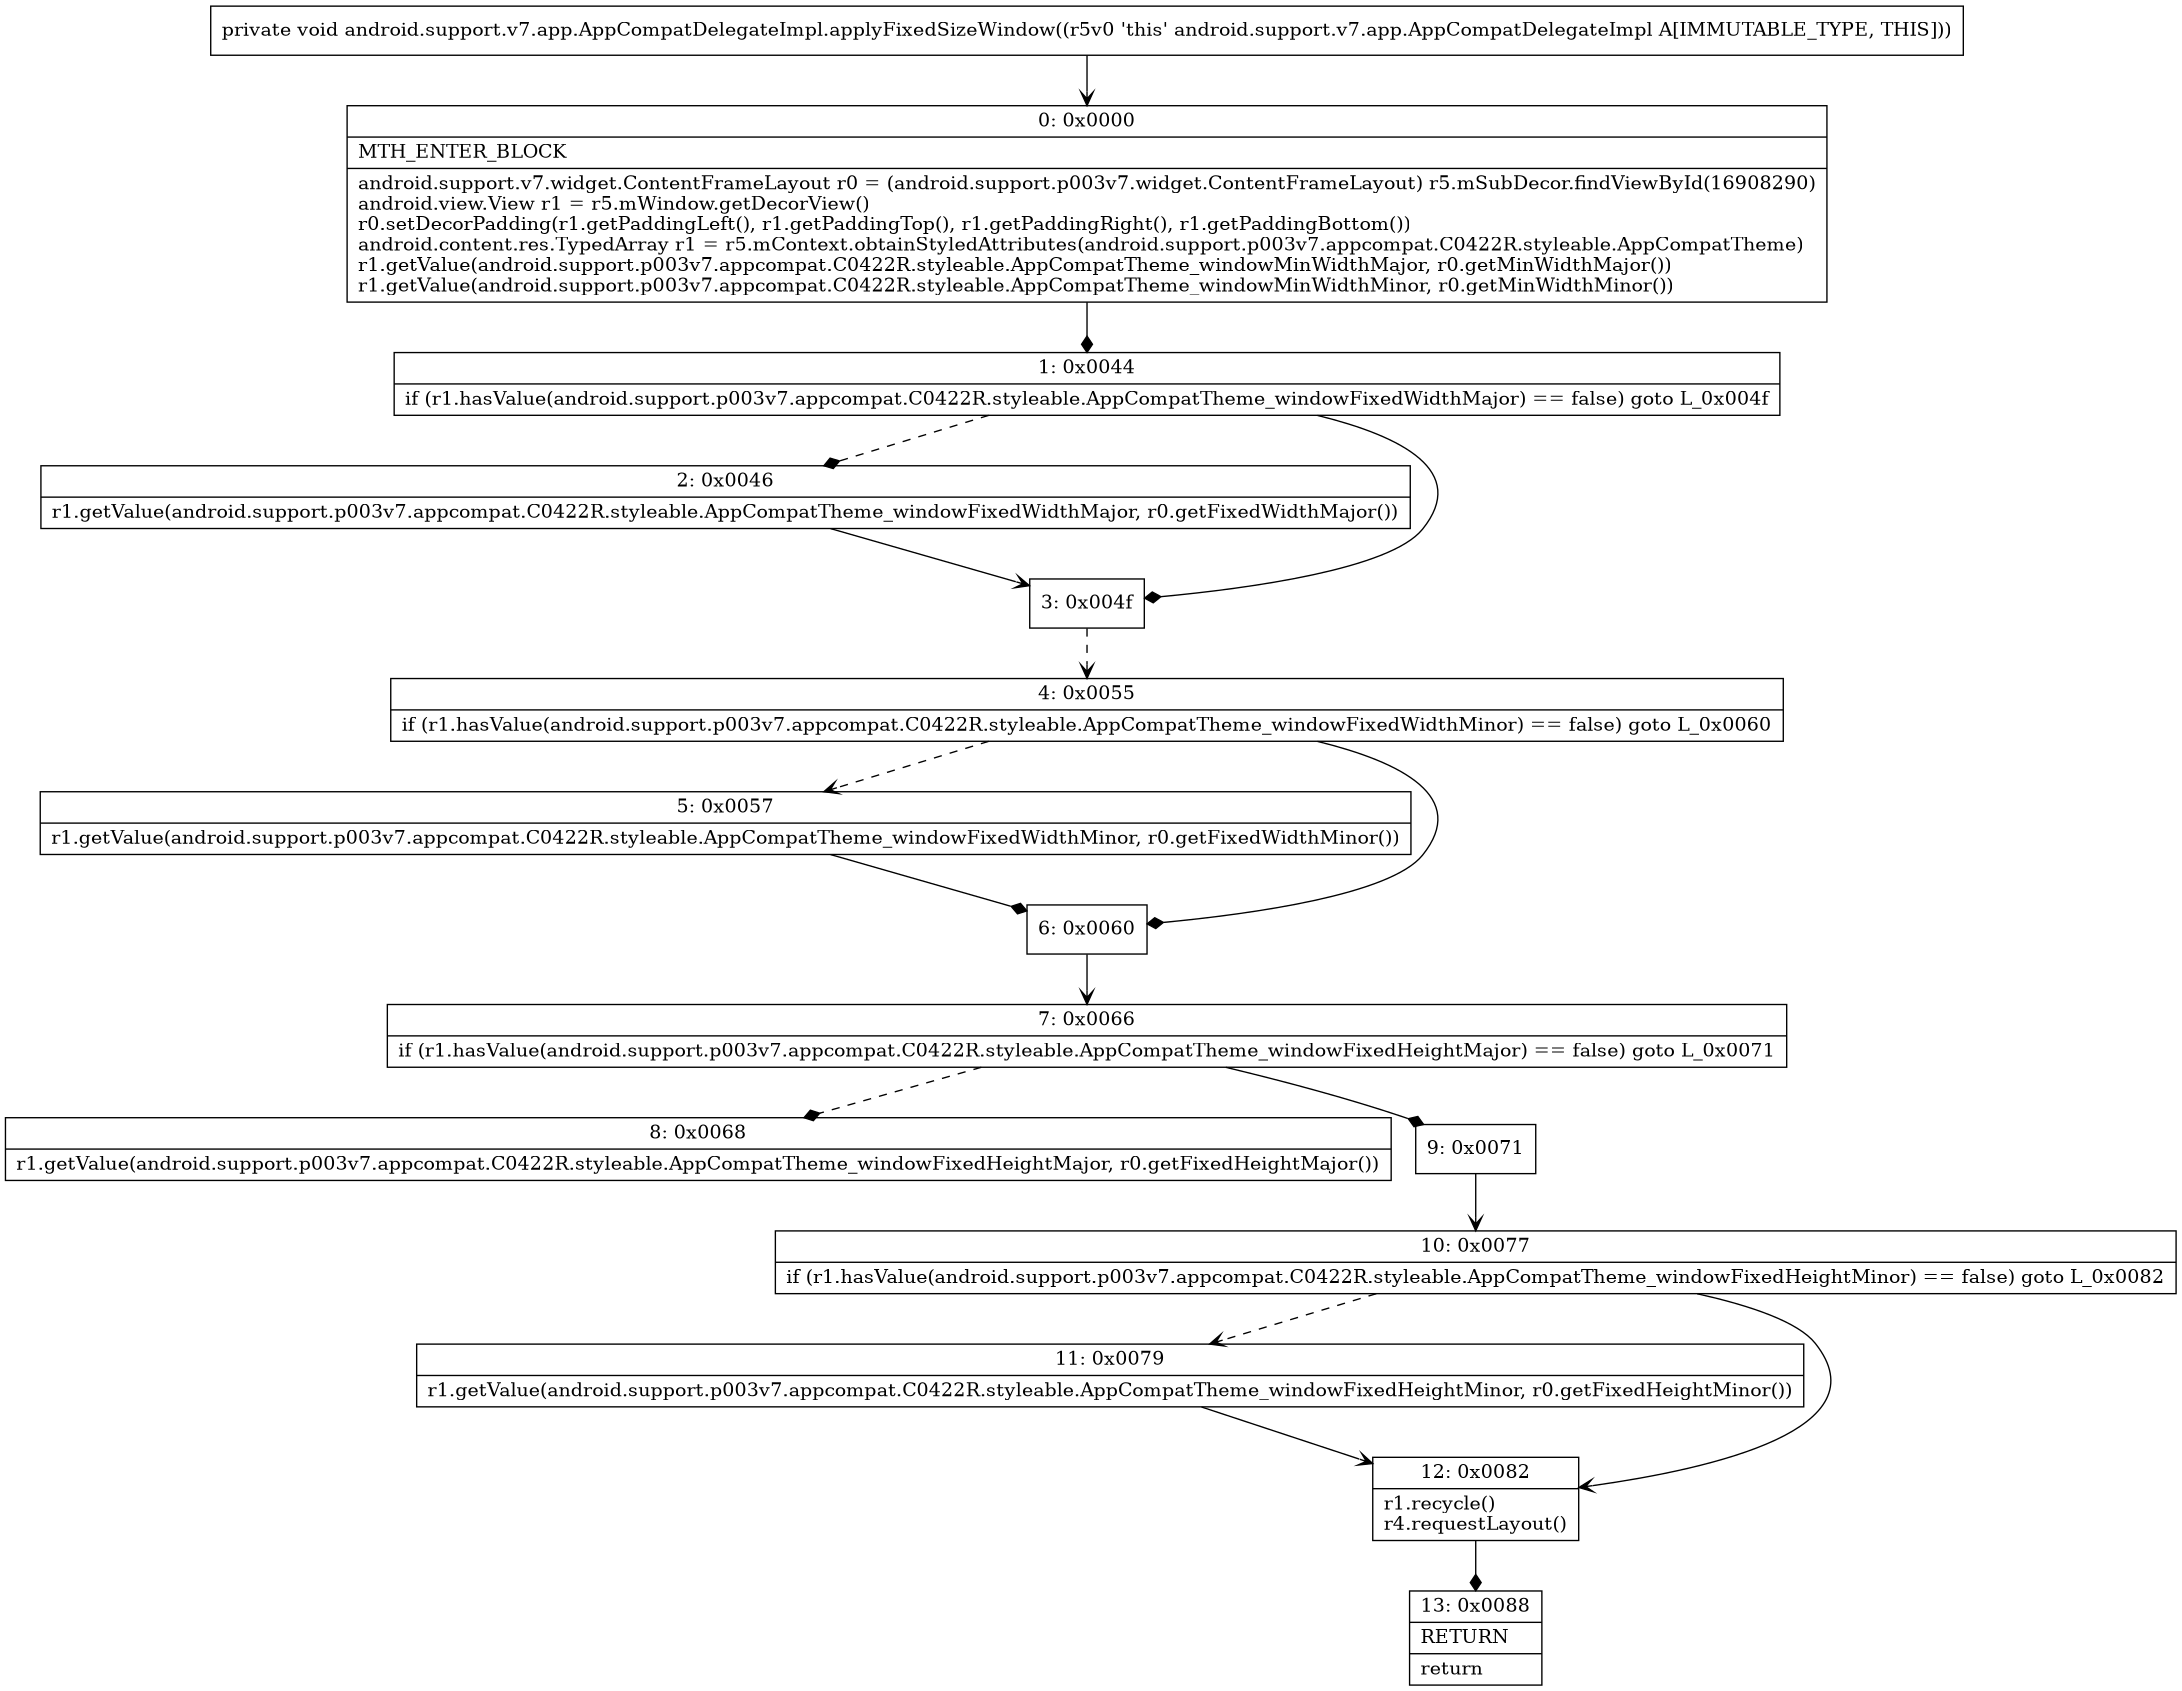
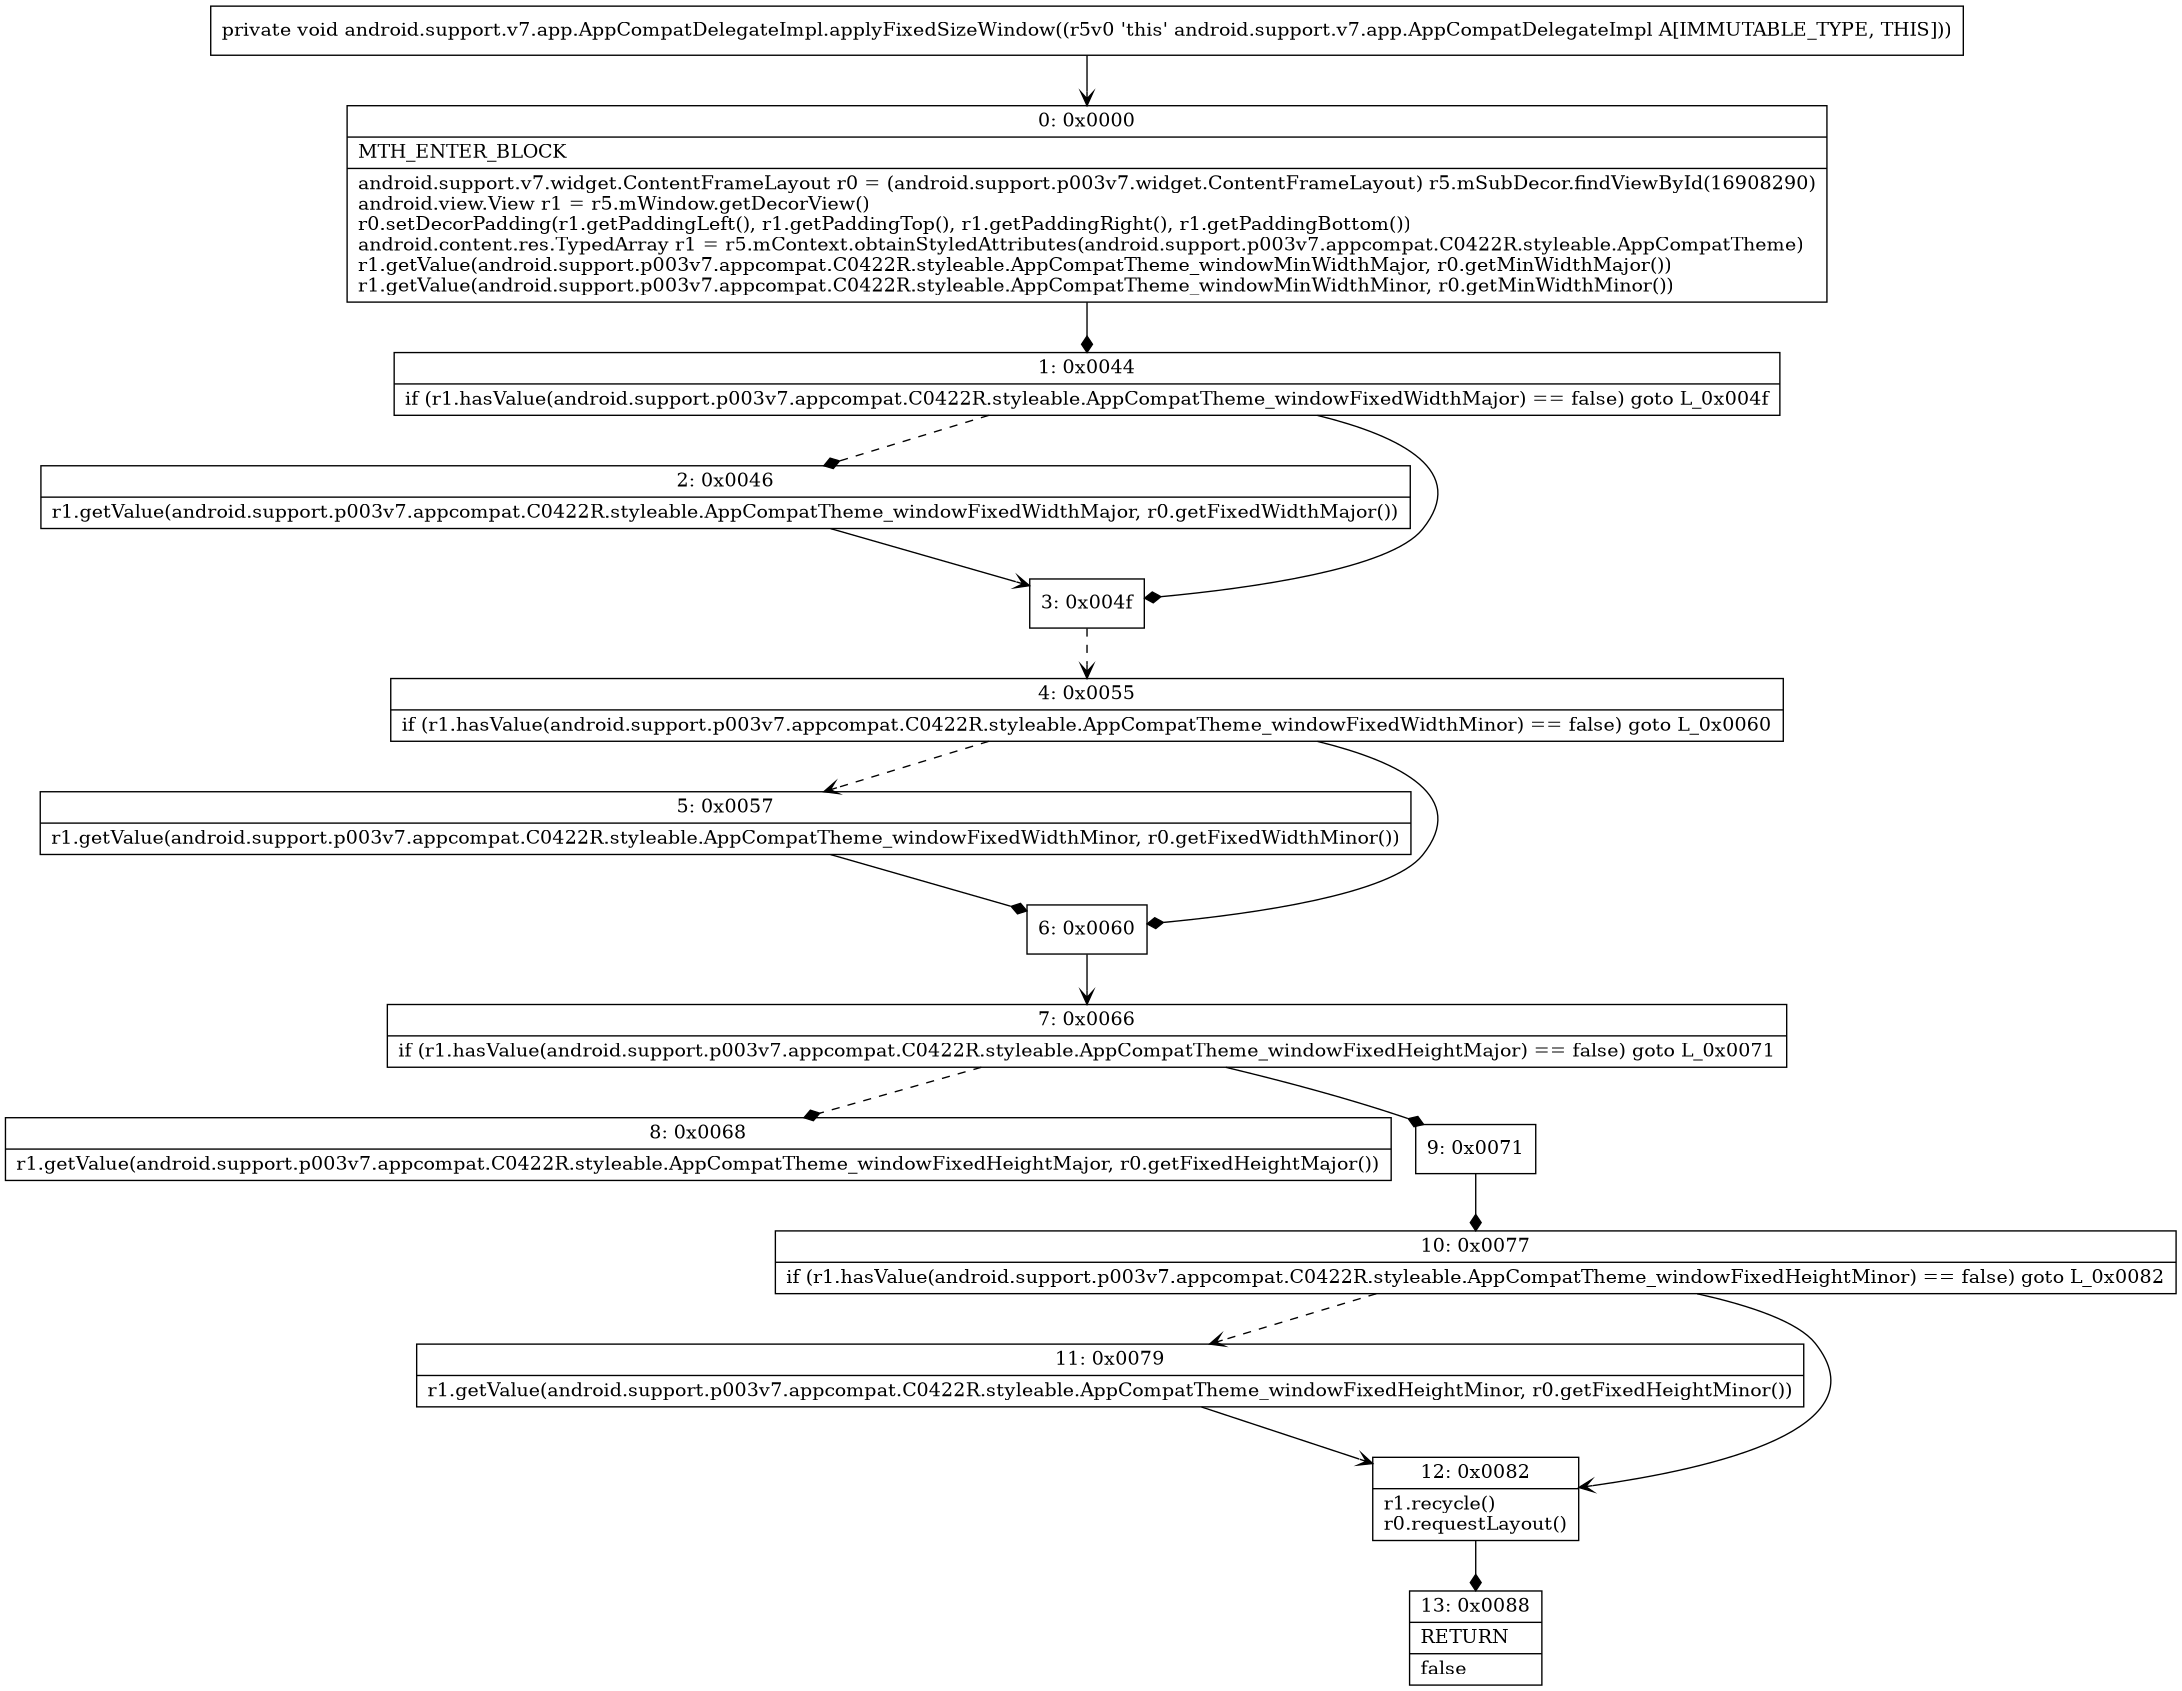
edge "9: 0x0071" -> "10: 0x0077": arrowhead vee -> diamond
node "12: 0x0082": text "r4.requestLayout()" -> "r0.requestLayout()"
node "13: 0x0088": text "return" -> "false"
